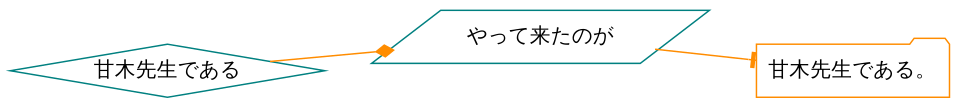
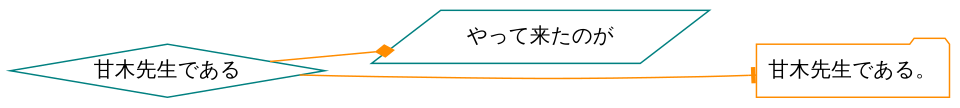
edge "やって来たのが" -> "甘木先生である。": now "甘木先生である" -> "甘木先生である。"
